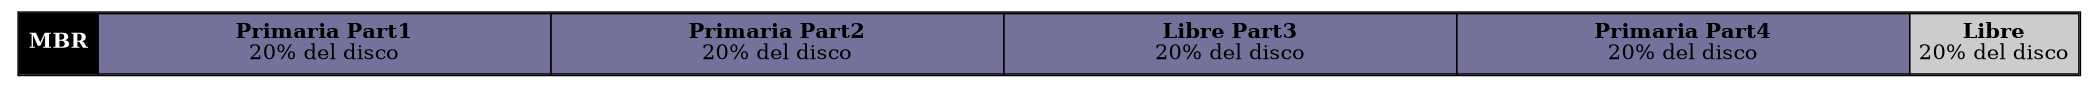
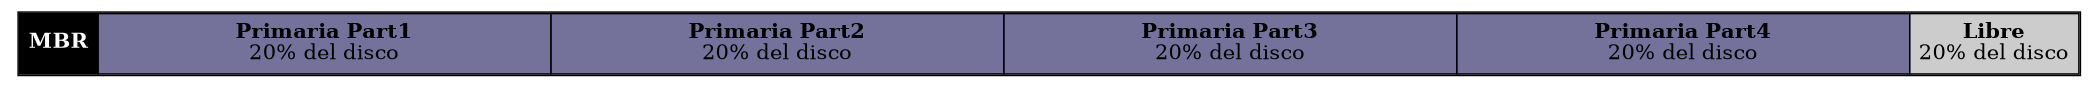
node "MBR": text "Libre Part3" -> "Primaria Part3"
